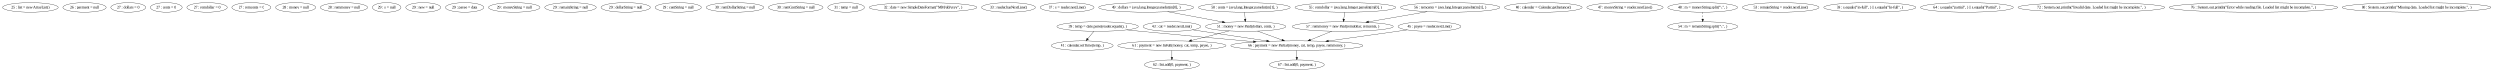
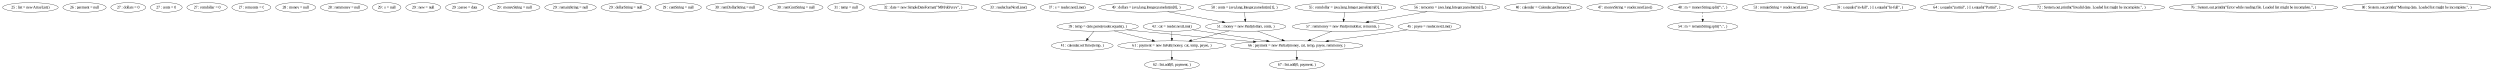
edge "39 : temp = date.parse(reader.equals(), )" -> "61 : payment = new InFull(money, cat, temp, payee, )": added
edge "43 : cat = reader.nextLine()" -> "61 : payment = new InFull(money, cat, temp, payee, )": added
